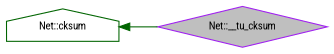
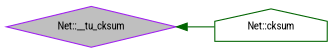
edge "Net::__tu_cksum" -> "Net::cksum": reversed
